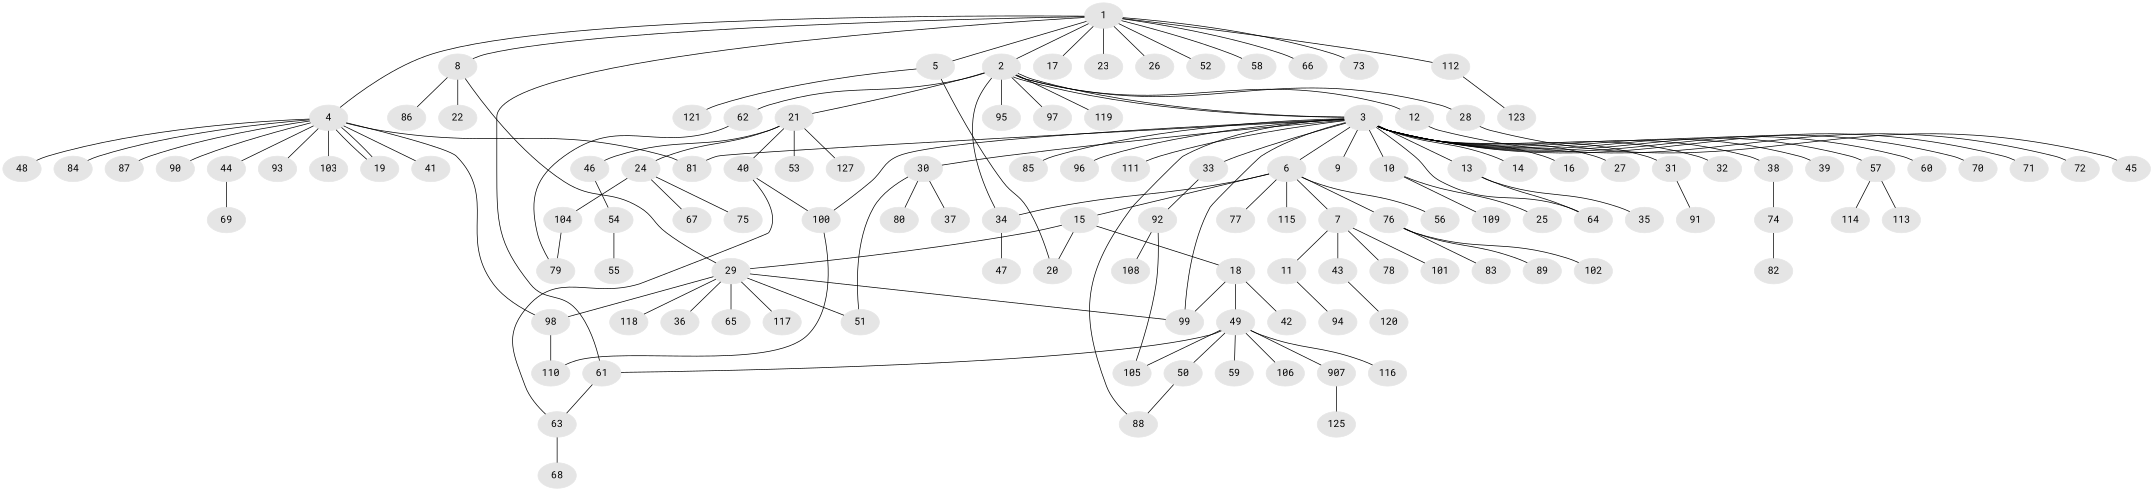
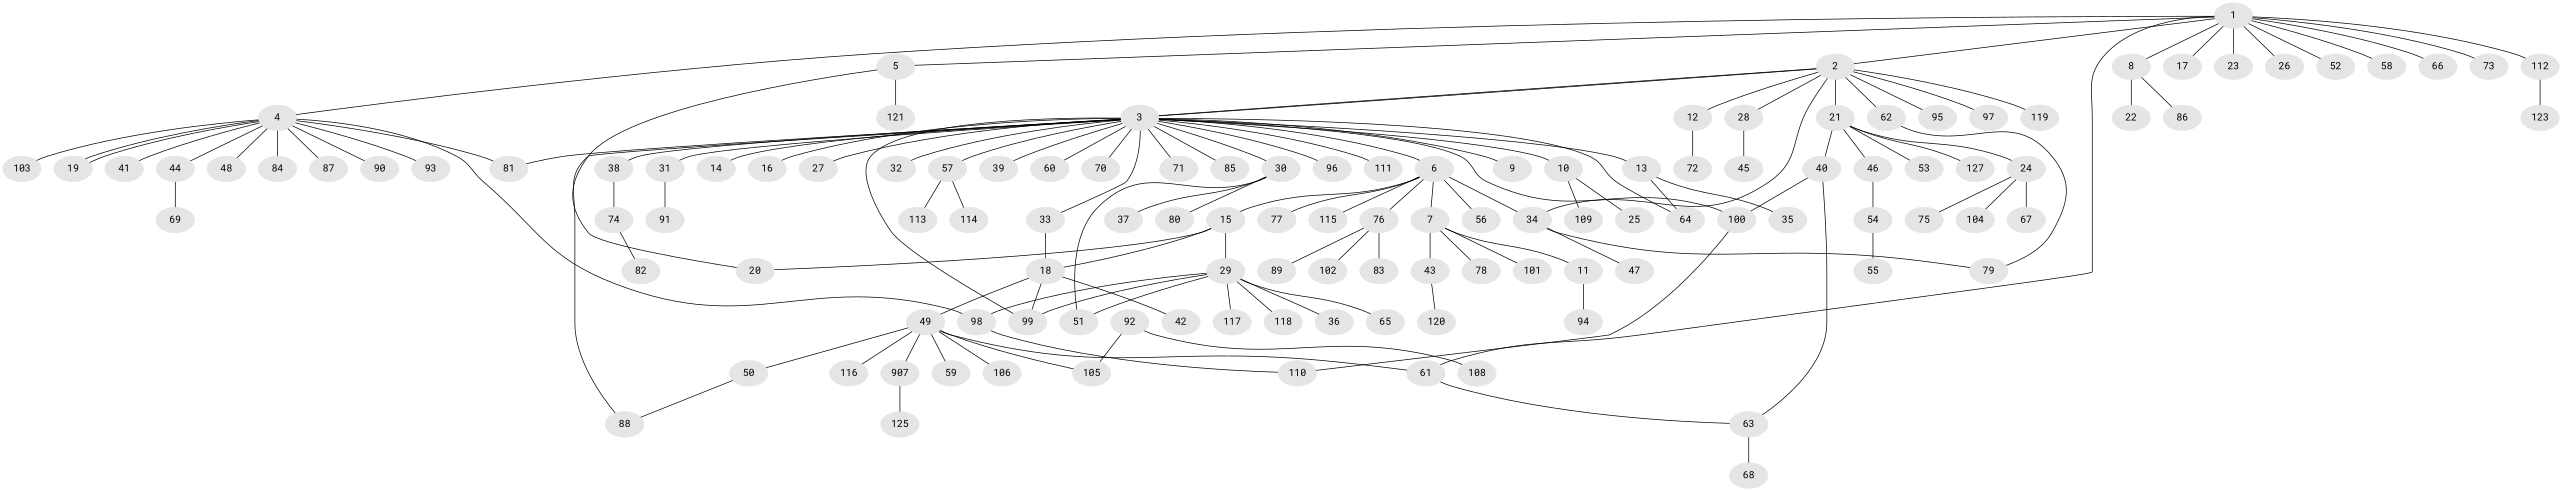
edge "8" -- "29": removed
edge "33" -- "92": now "33" -- "18"
edge "104" -- "79": now "34" -- "79"
